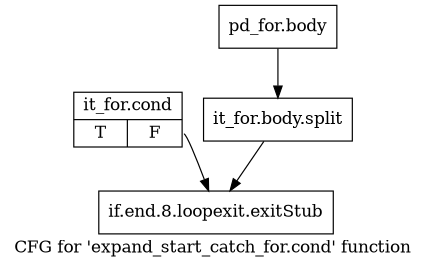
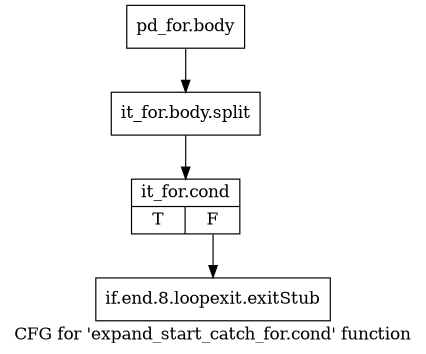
edge "it_for.body.split" -> "if.end.8.loopexit.exitStub": now "it_for.body.split" -> "it_for.cond"
